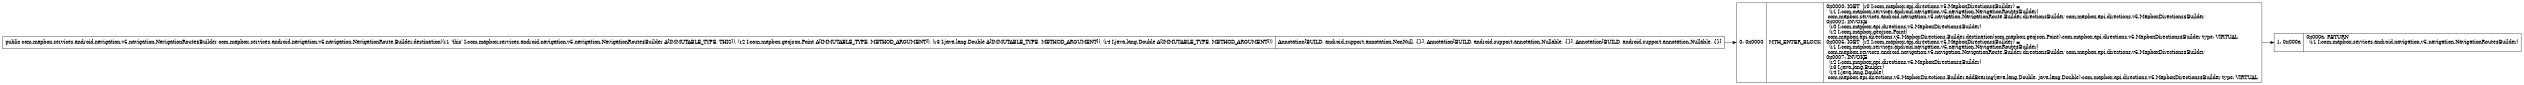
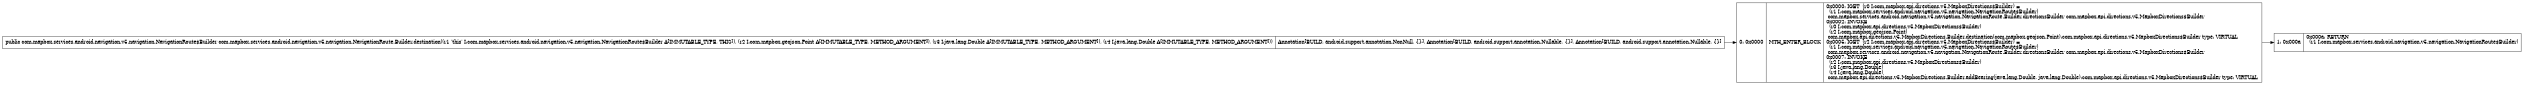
node "0: 0x0000": text "(r3 I:java.lang.Builder)" -> "(r3 I:java.lang.Double)"
